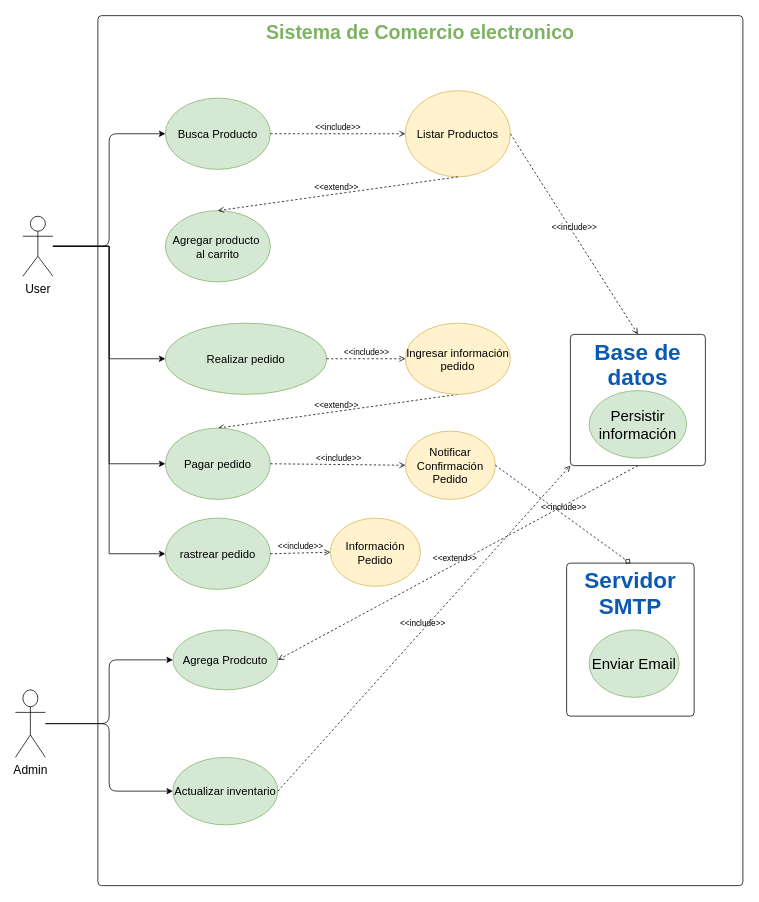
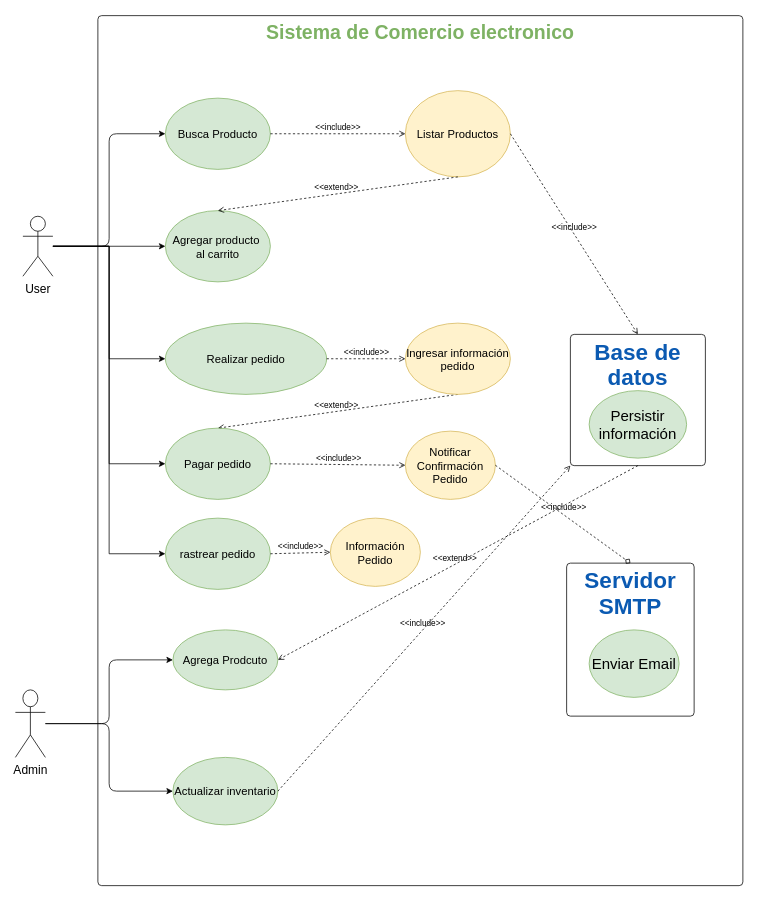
edge "User" -> "Agregar producto al carrito": added
